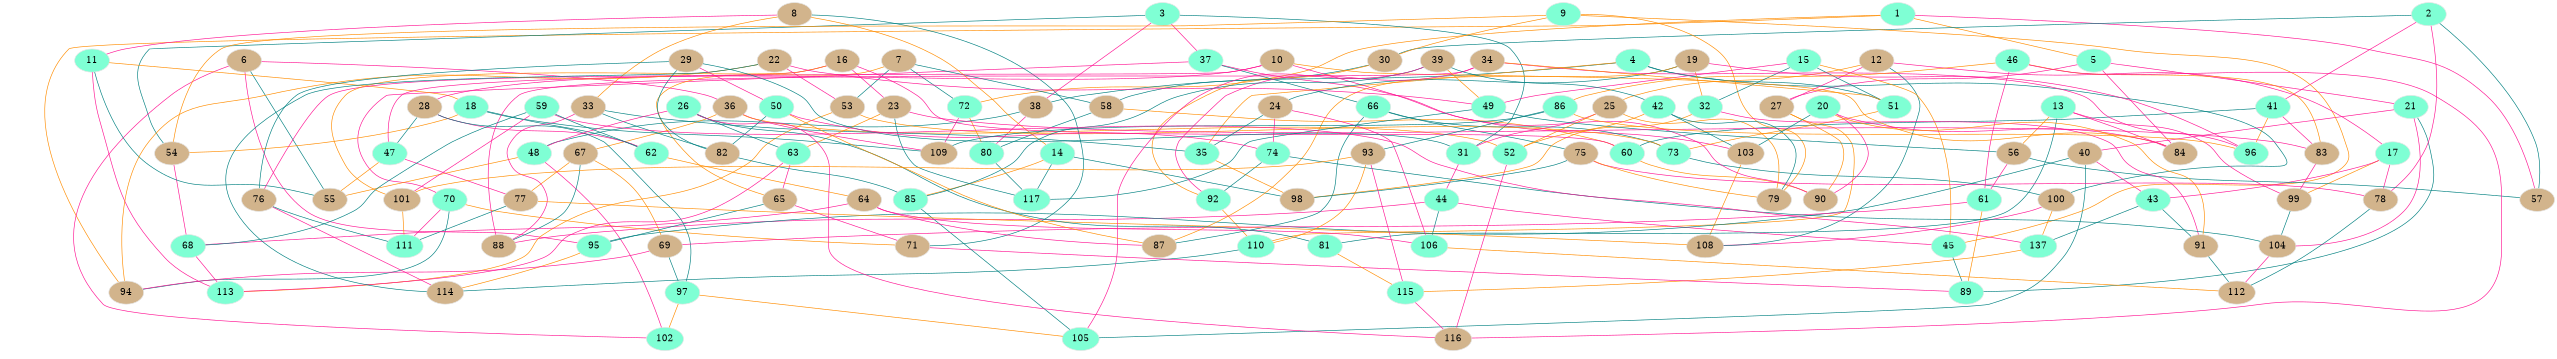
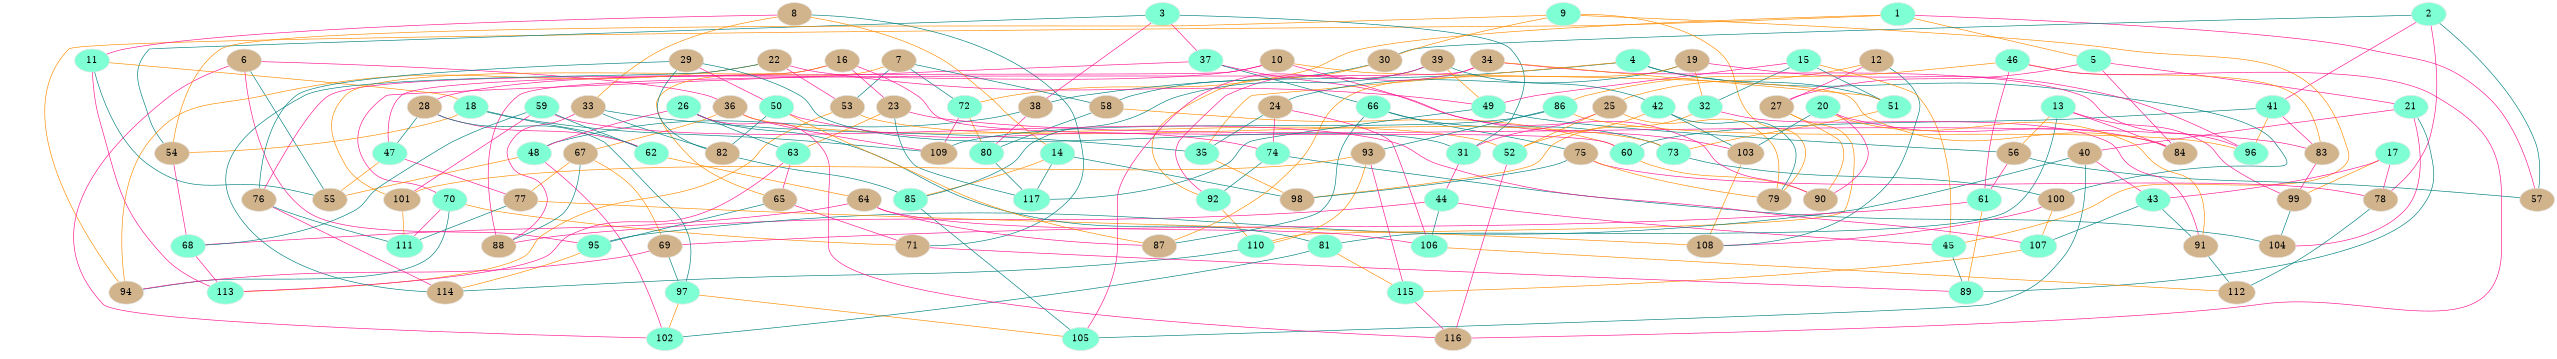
edge "12" -- "17": removed
node "137": label "137" -> "107"
edge "104" -- "112": removed
edge "81" -- "102": added
